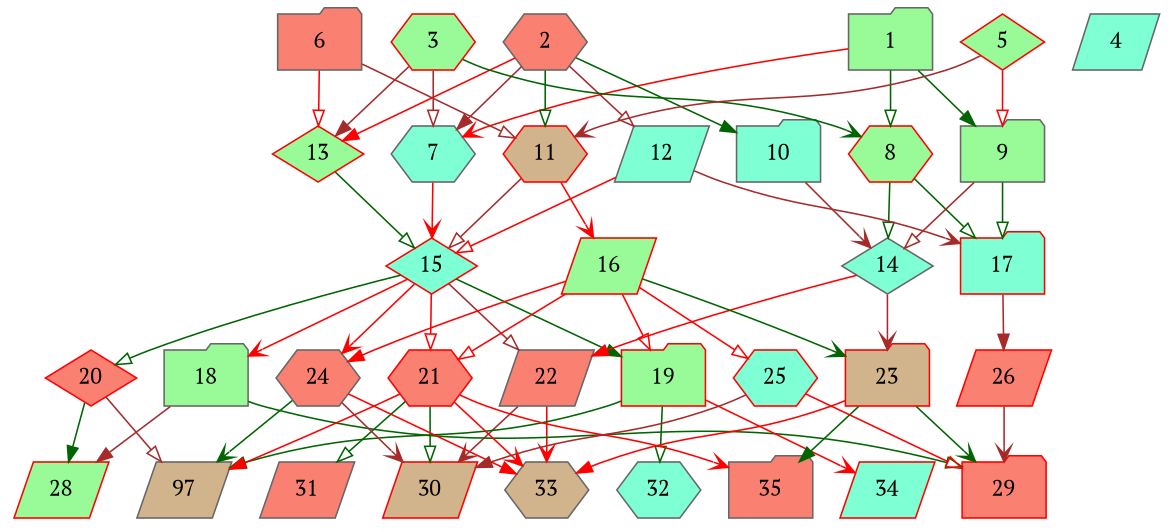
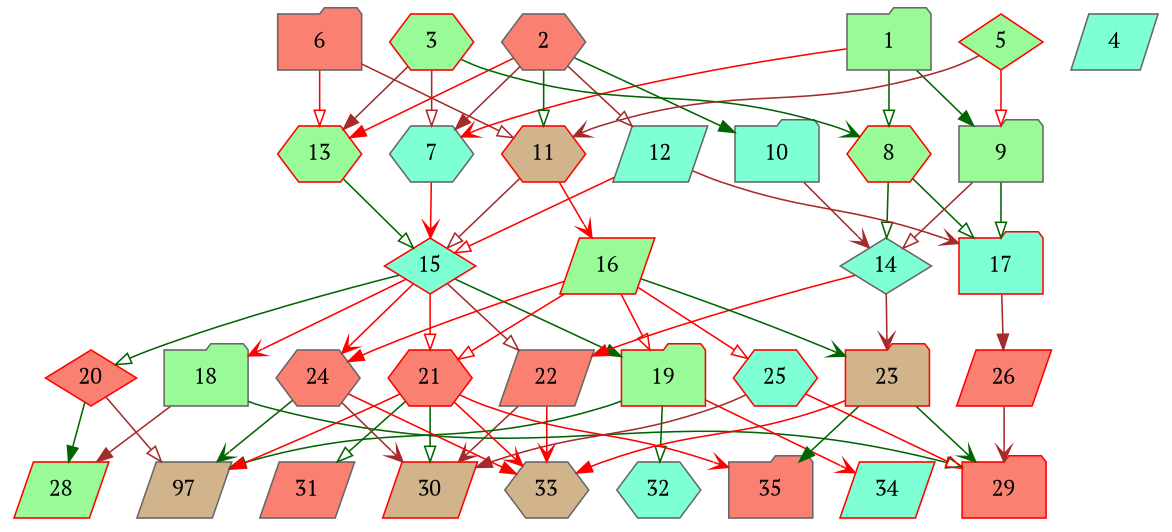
node "13": shape diamond -> hexagon
